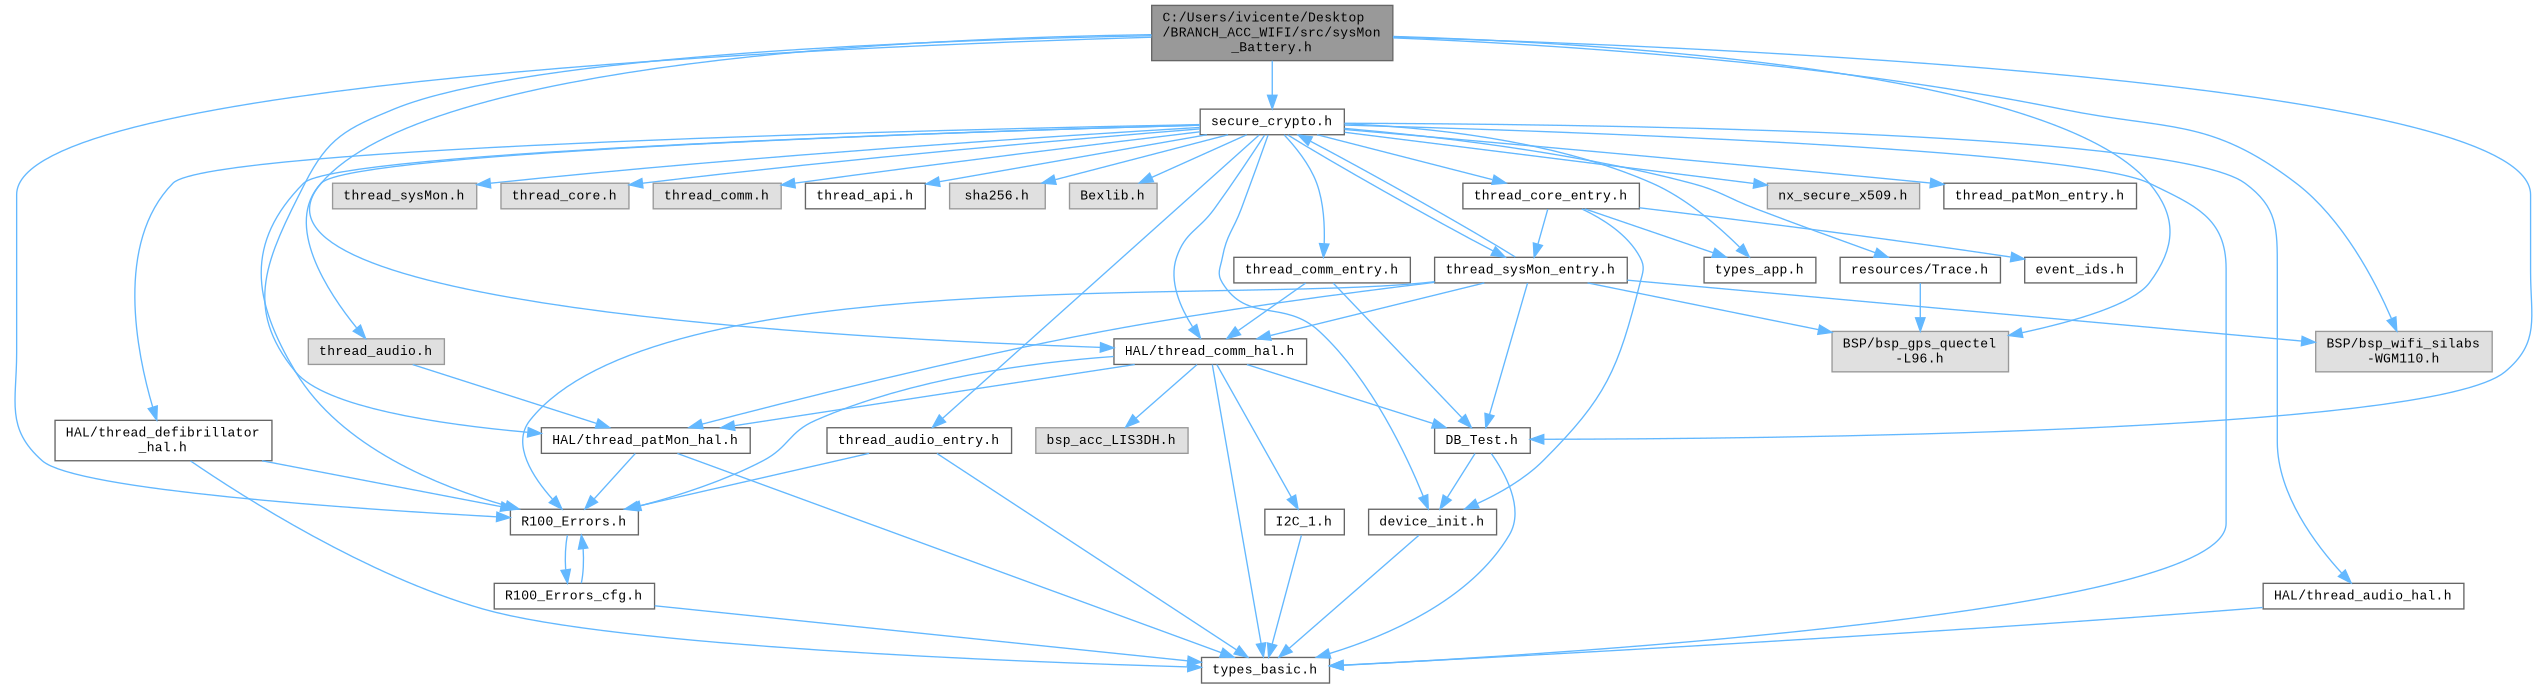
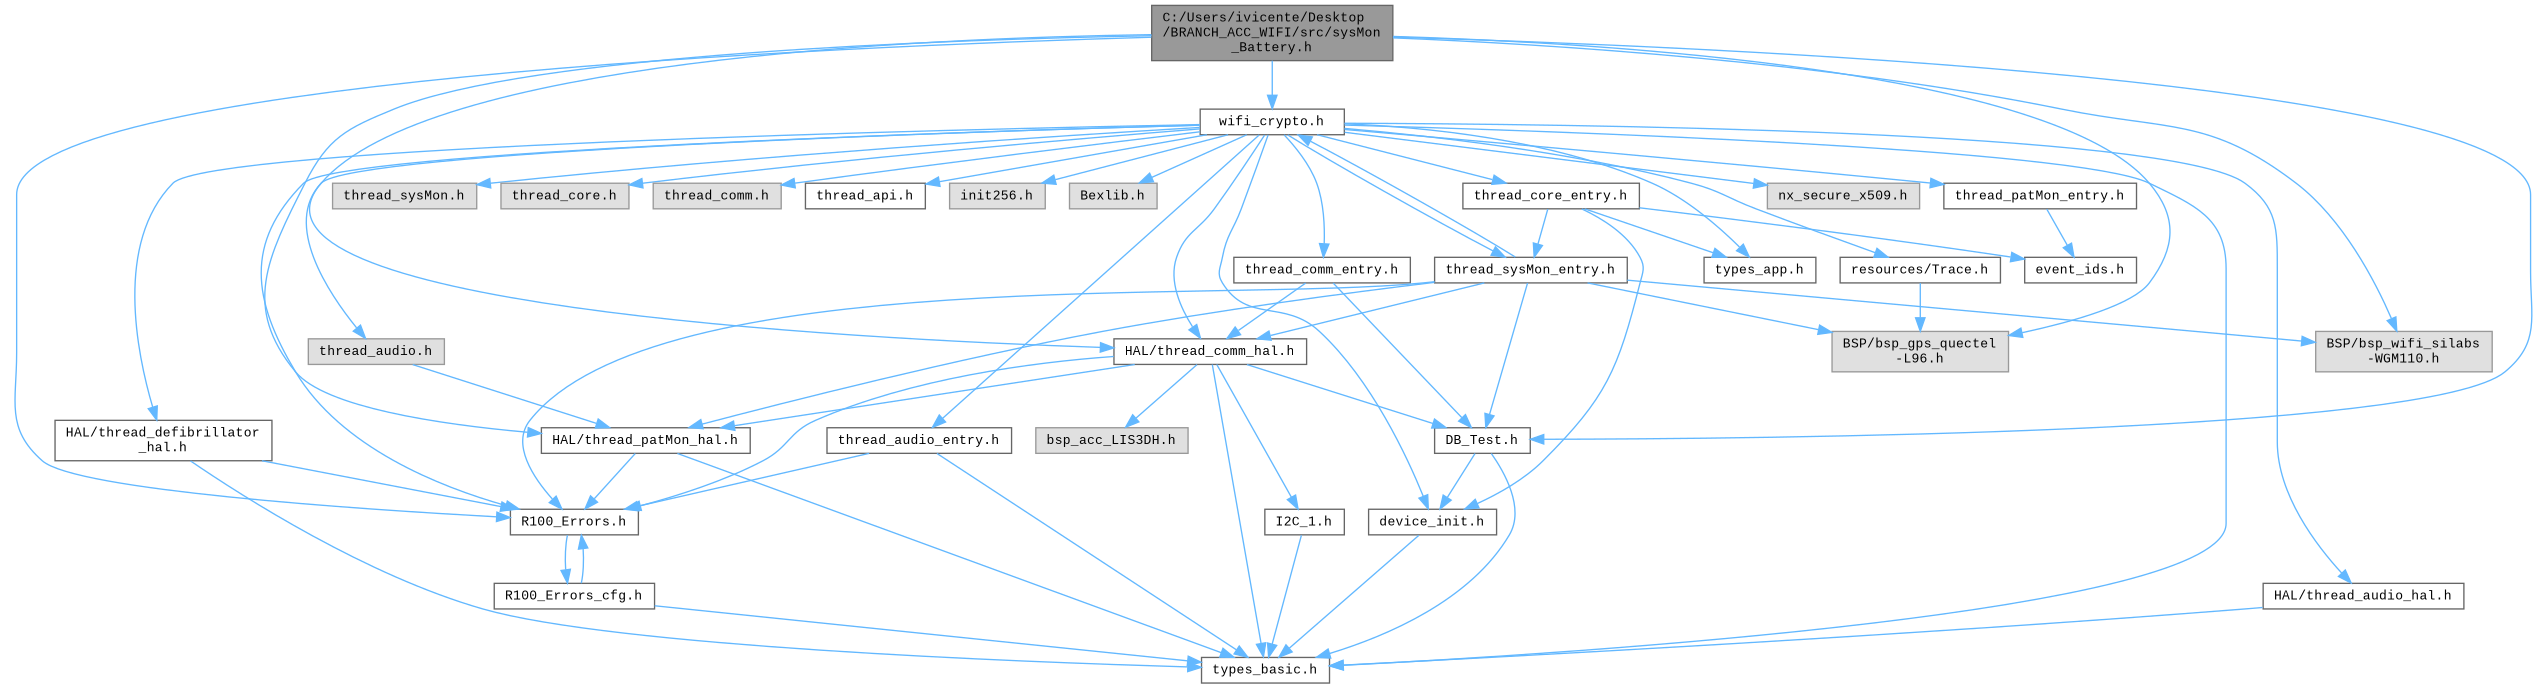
node "secure_crypto.h": label "secure_crypto.h" -> "wifi_crypto.h"
node "sha256.h": label "sha256.h" -> "init256.h"
edge "thread_patMon_entry.h" -> "event_ids.h": added
